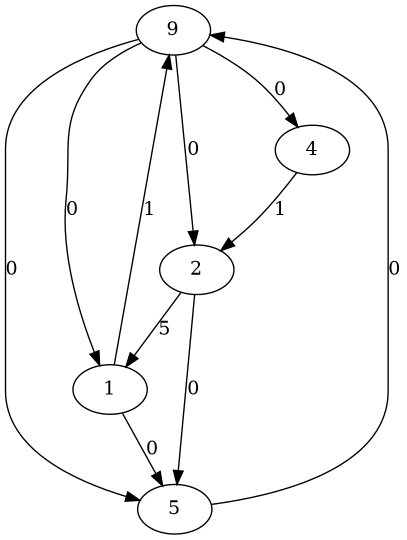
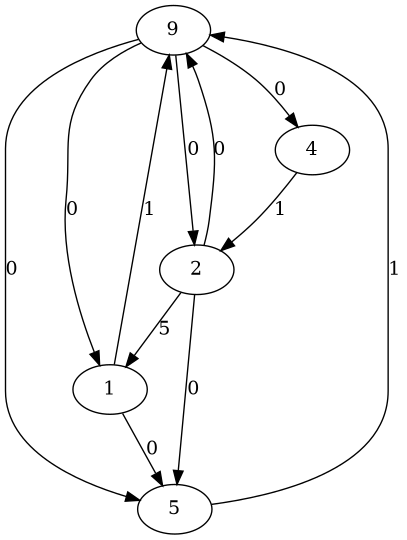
edge "2" -> "9": added, label "0"
edge "5" -> "9": label "0" -> "1"
